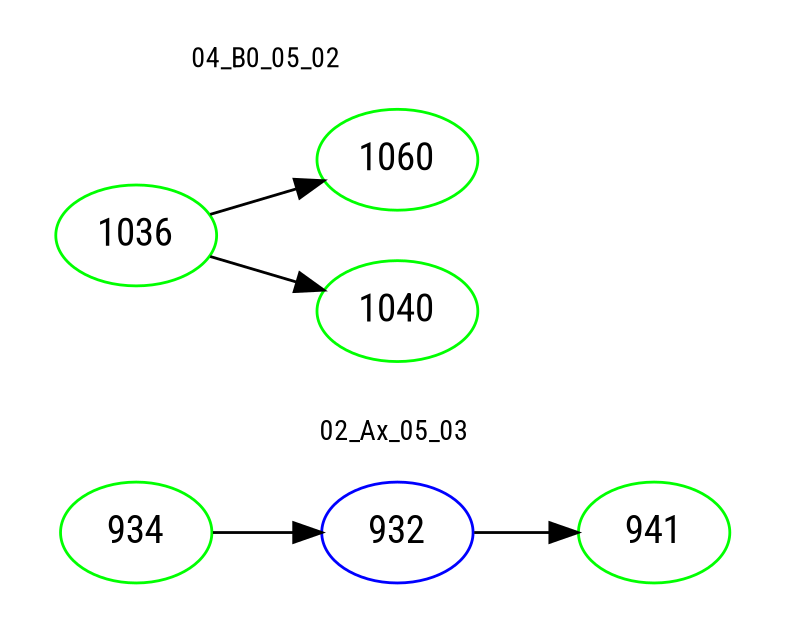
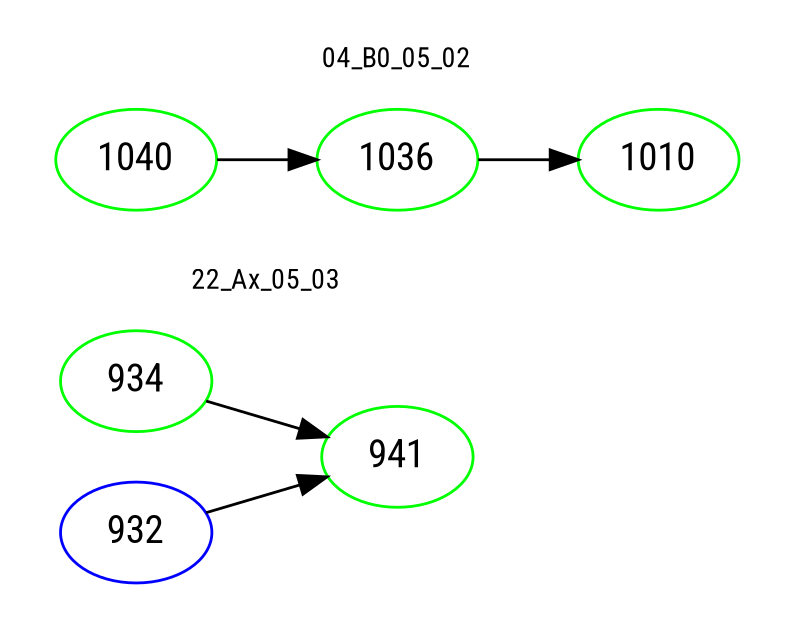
node "1060": label "1060" -> "1010"
edge "1036" -> "1040": reversed
cluster "02_Ax_05_03": label "02_Ax_05_03" -> "22_Ax_05_03"
edge "934" -> "932": now "934" -> "941"
